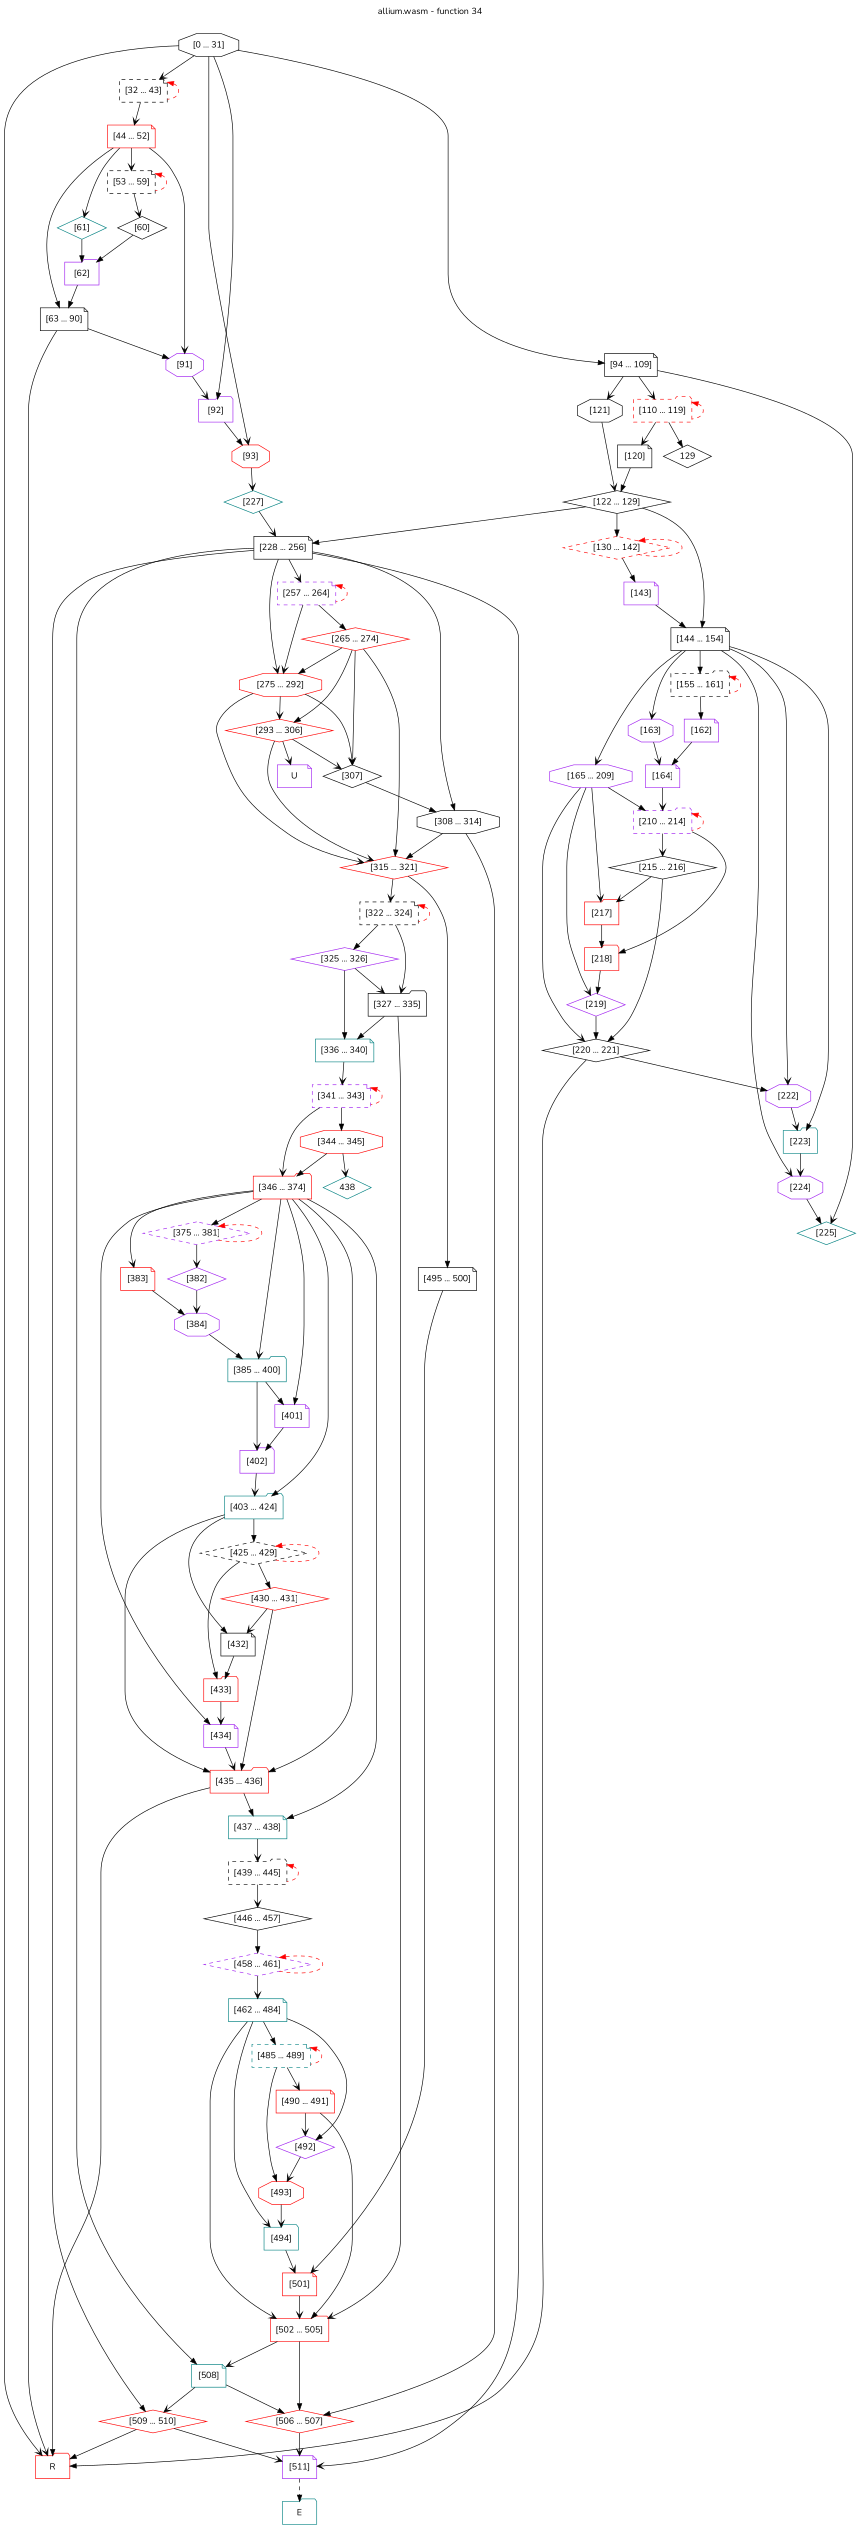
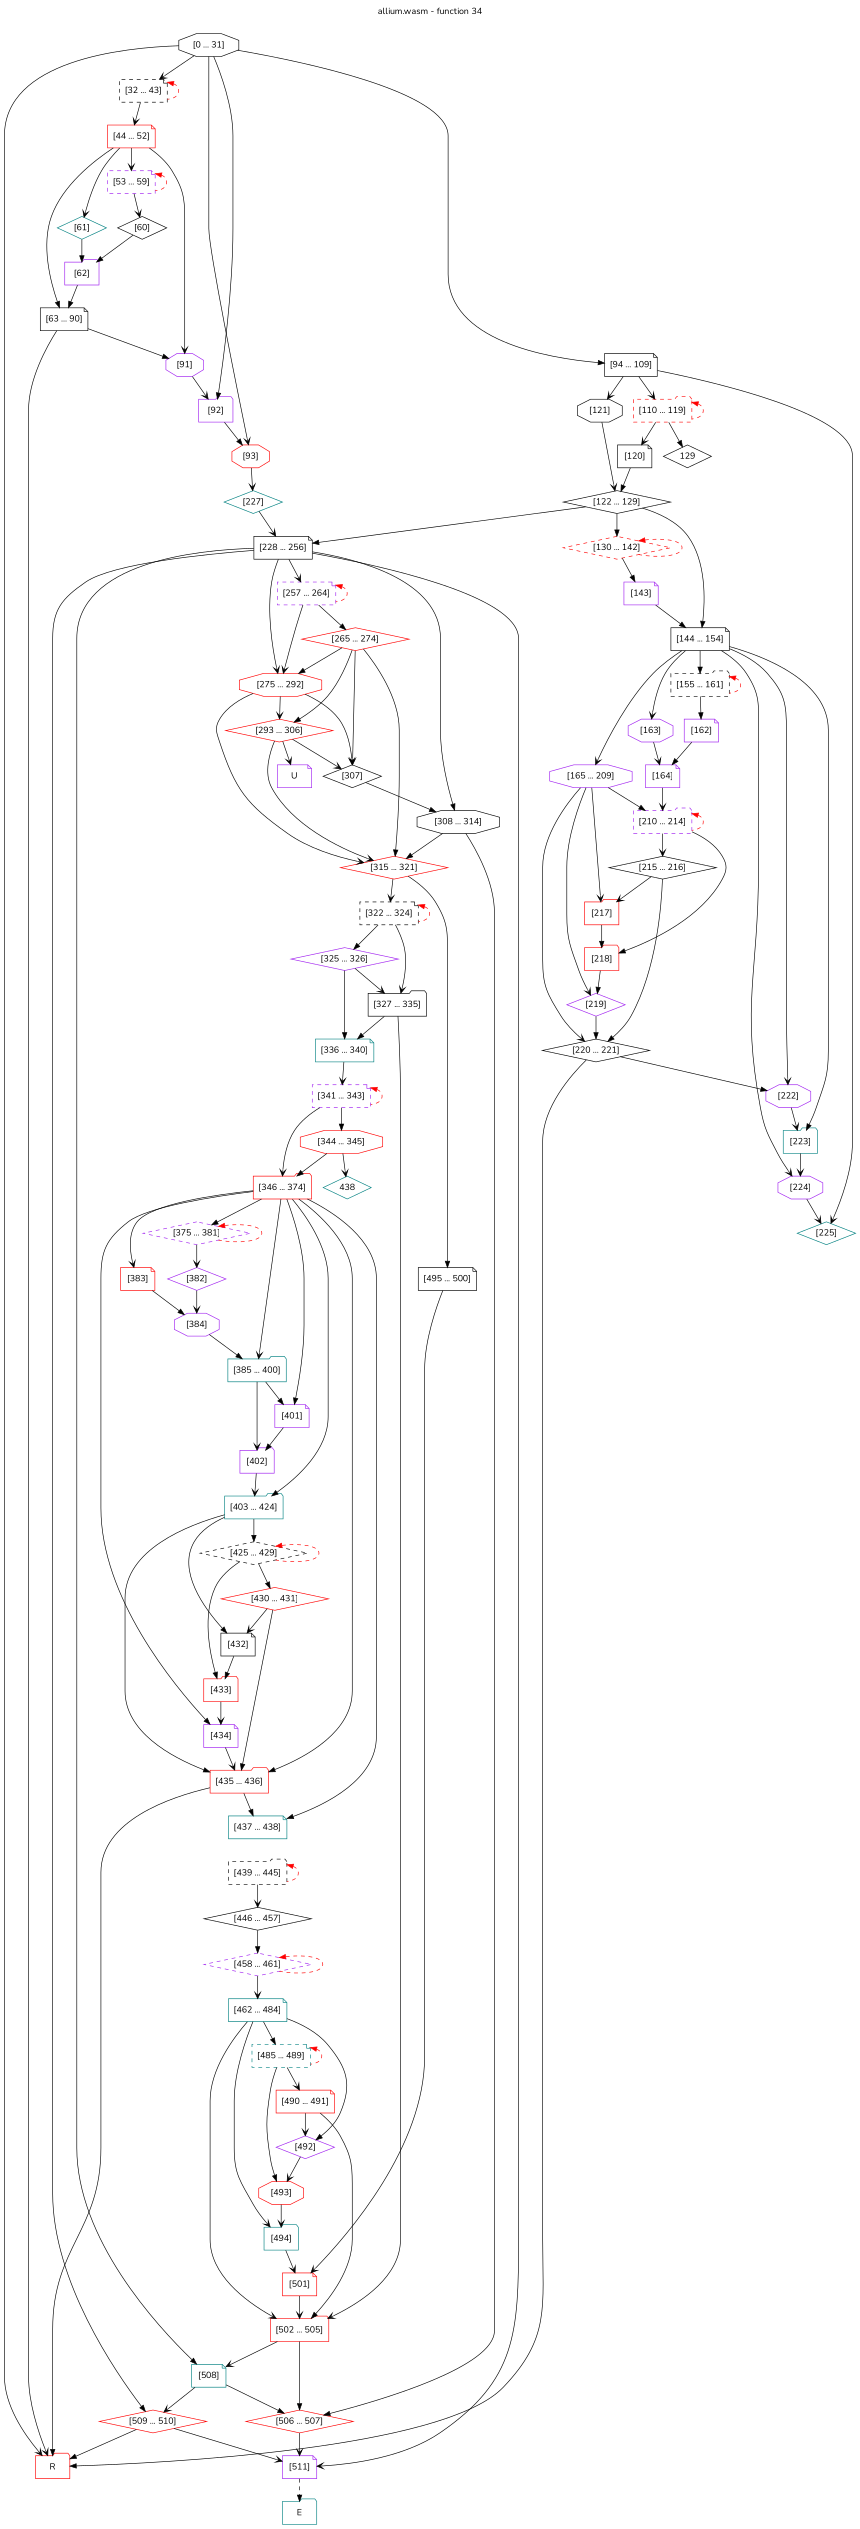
node "[53 ... 59]": color black -> purple
edge "[224]" -> "[225]": arrowhead normal -> vee
edge "[437 ... 438]" -> "[439 ... 445]": removed
